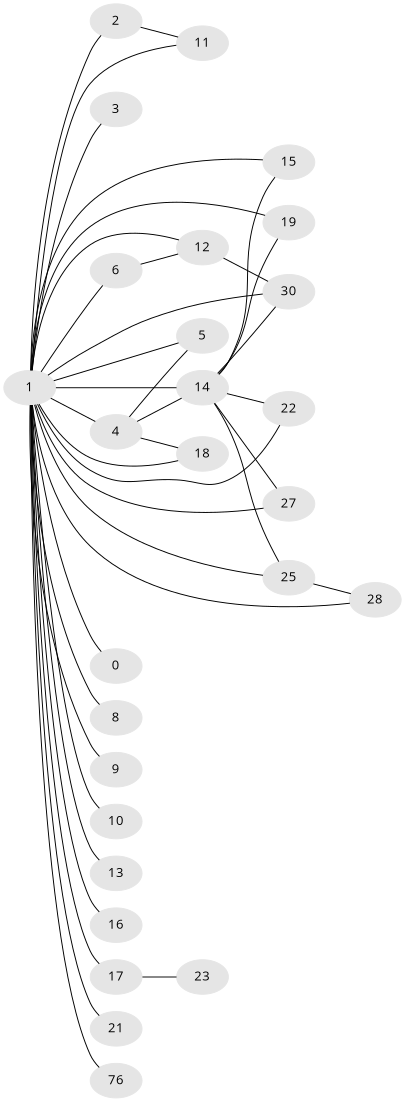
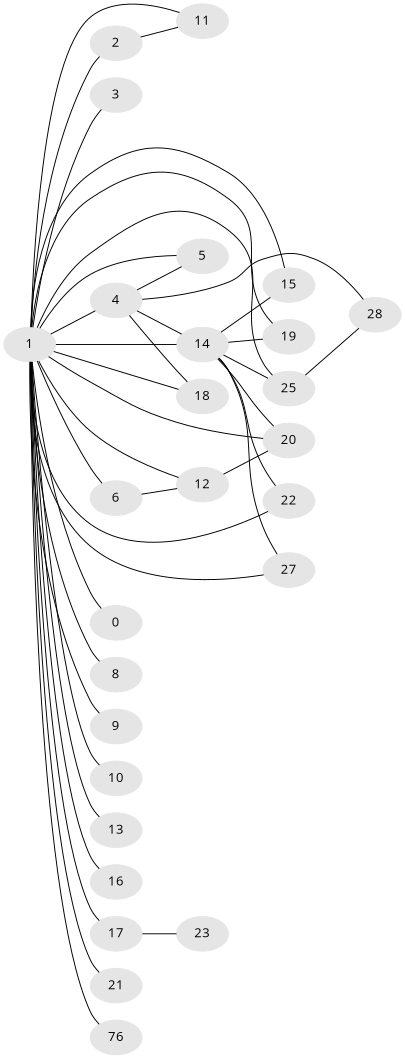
node "30": label "30" -> "20"
edge "1" -- "28": now "4" -- "28"
